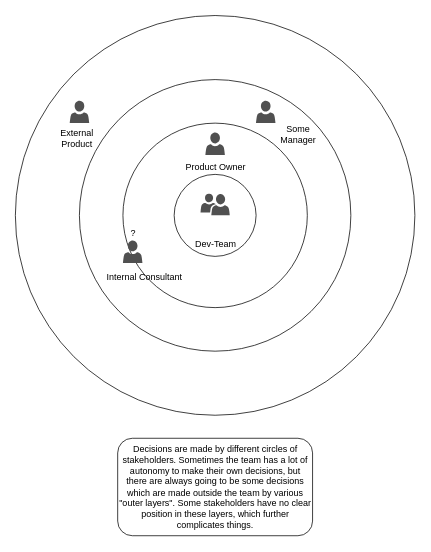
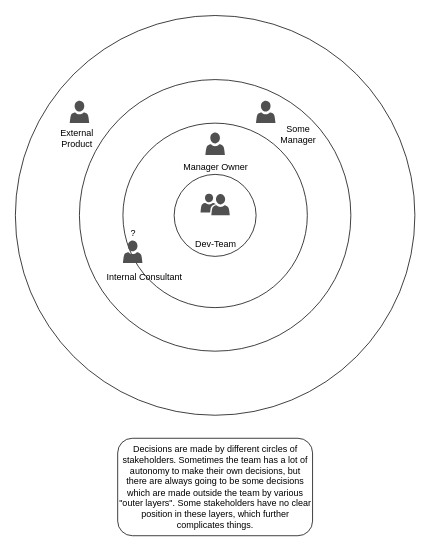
node "Product Owner": label "Product Owner" -> "Manager Owner"
